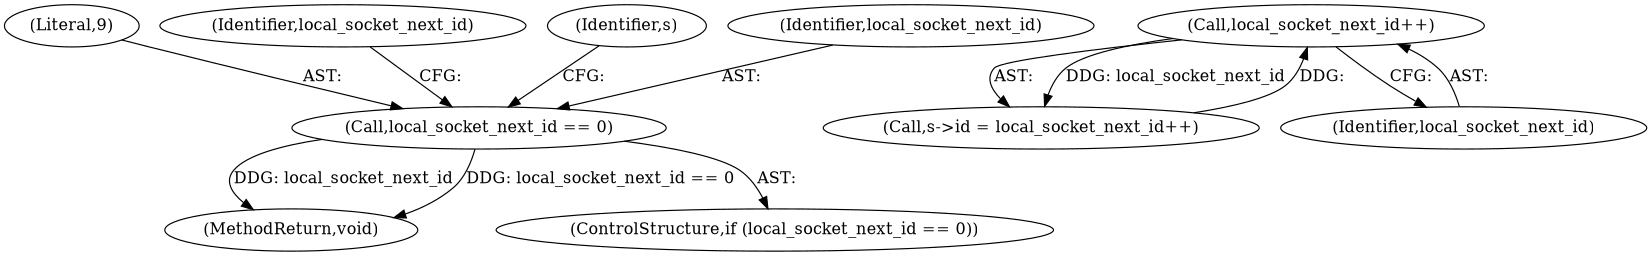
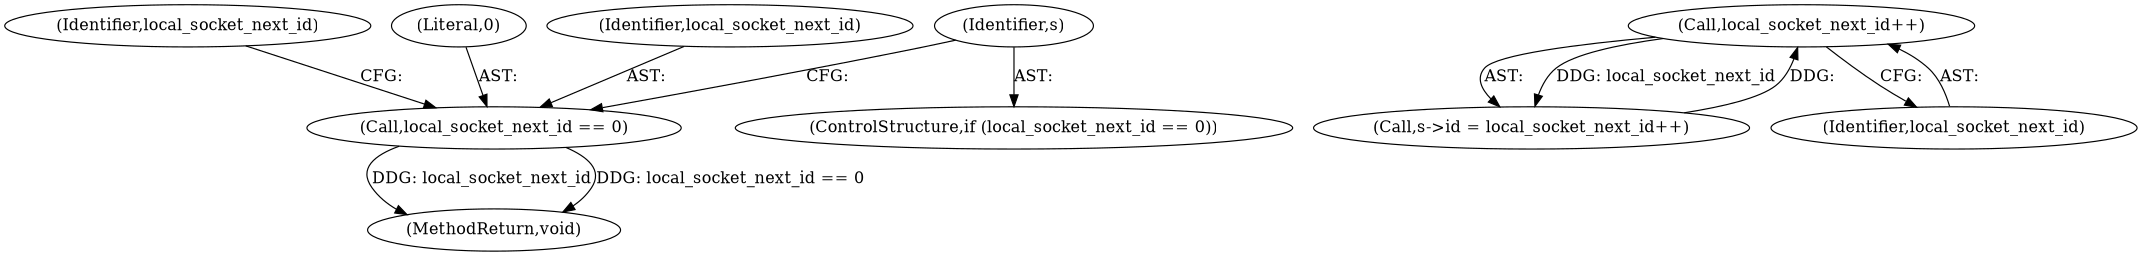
node "(Literal,9)": label "(Literal,9)" -> "(Literal,0)"
edge "(Call,local_socket_next_id == 0)" -> "(ControlStructure,if (local_socket_next_id == 0))": now "(Identifier,s)" -> "(ControlStructure,if (local_socket_next_id == 0))"
